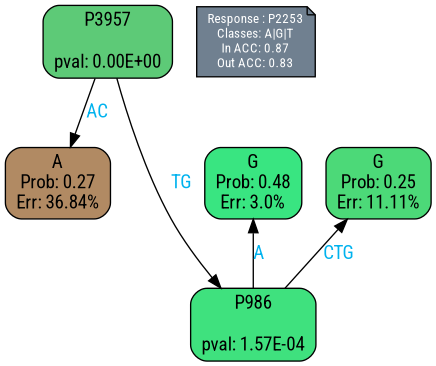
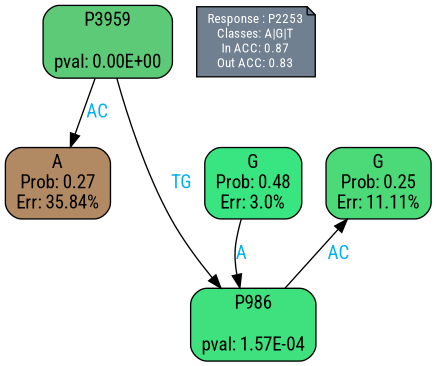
node "P3957 pval: 0.00E+00": label "P3957 pval: 0.00E+00" -> "P3959 pval: 0.00E+00"
node "A Prob: 0.27 Err: 36.84%": label "A Prob: 0.27 Err: 36.84%" -> "A Prob: 0.27 Err: 35.84%"
edge "P986 pval: 1.57E-04" -> "G Prob: 0.25 Err: 11.11%": label "CTG" -> "AC"
edge "P986 pval: 1.57E-04" -> "G Prob: 0.48 Err: 3.0%": reversed
